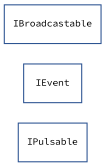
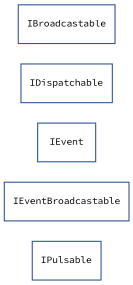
node "IDispatchable": added
node "IEventBroadcastable": added
